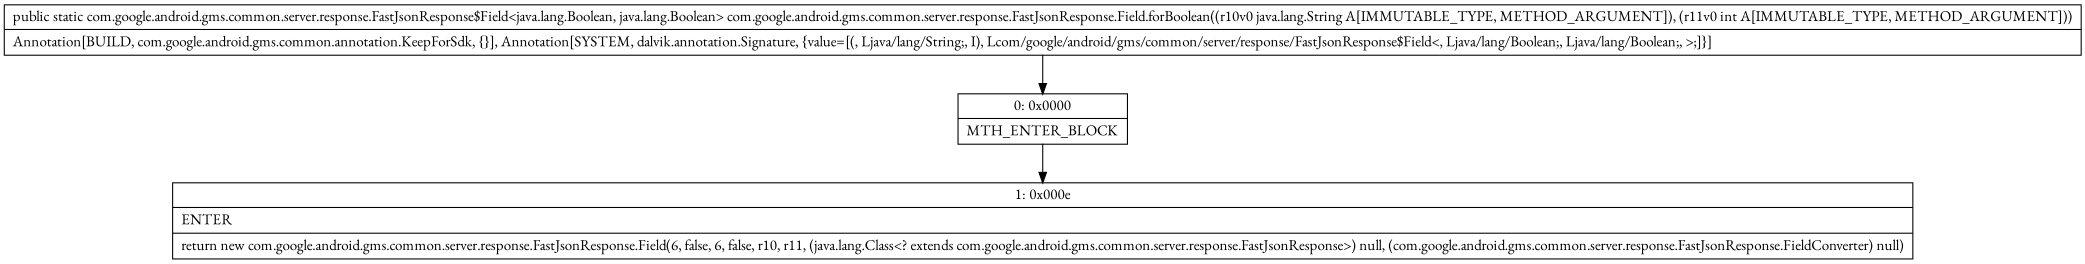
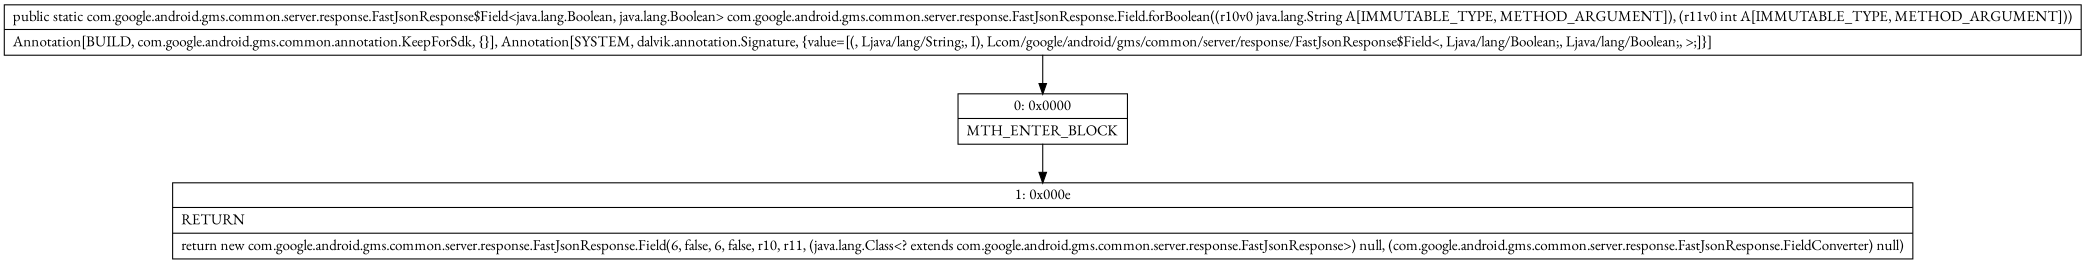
node "1: 0x000e": text "ENTER" -> "RETURN"
